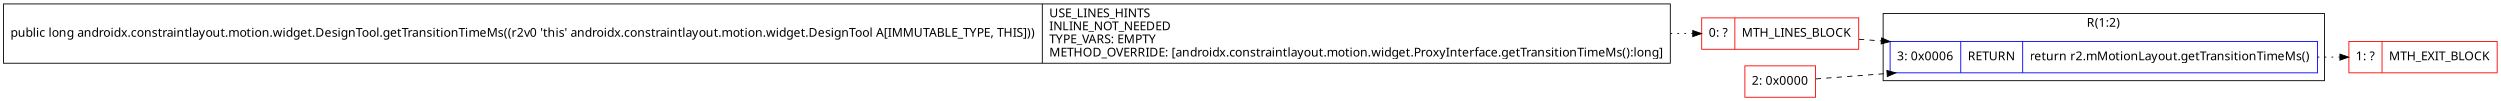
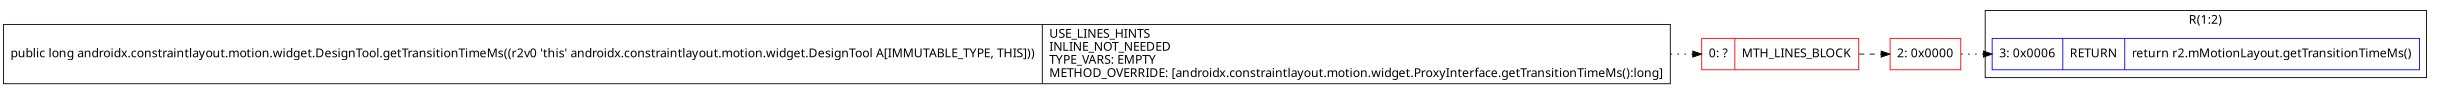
edge "0: ?" -> "3: 0x0006": now "0: ?" -> "2: 0x0000"
node "1: ?": removed
edge "2: 0x0000" -> "3: 0x0006": style dashed -> dotted
